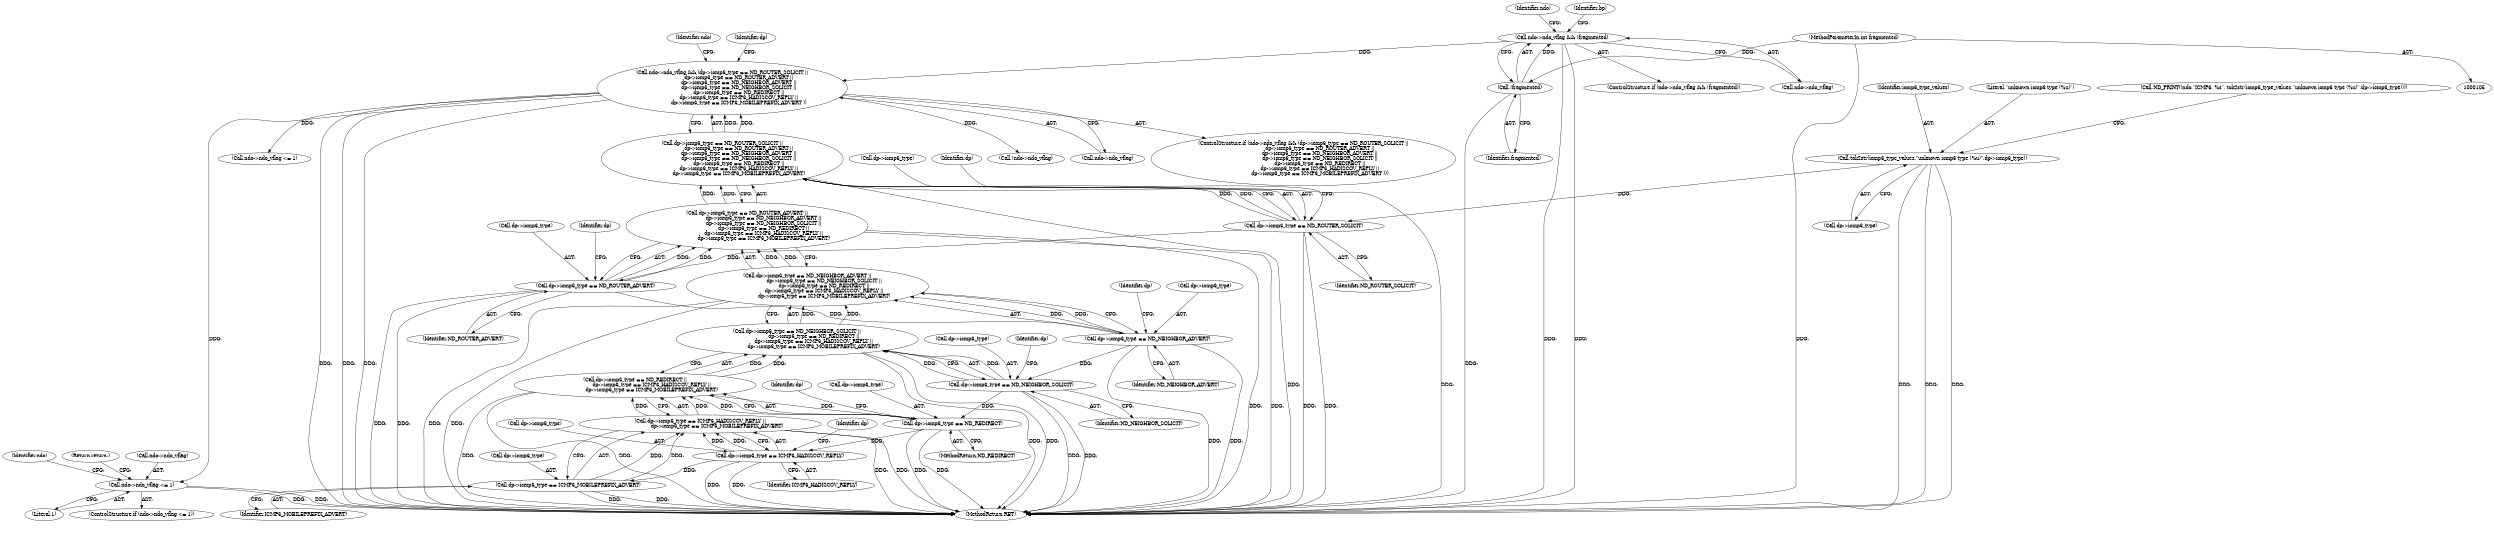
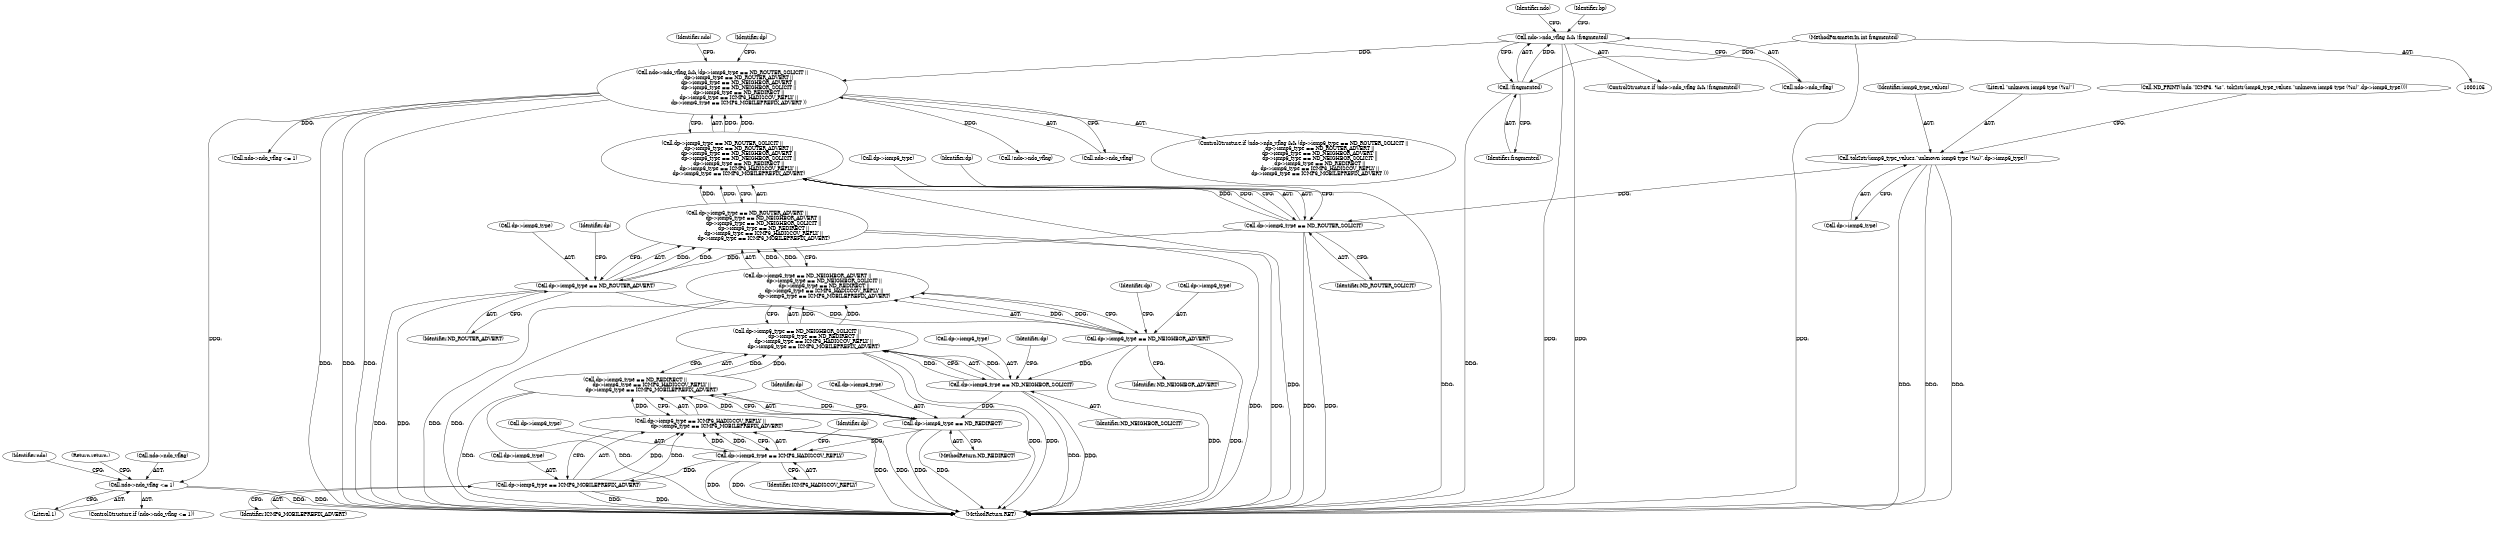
edge "(Identifier,ND_NEIGHBOR_ADVERT)" -> "(Call,dp->icmp6_type == ND_NEIGHBOR_ADVERT)": removed, label "AST:"
edge "(Call,dp->icmp6_type == ND_NEIGHBOR_SOLICIT)" -> "(Identifier,ND_NEIGHBOR_SOLICIT)": removed, label "CFG:"
